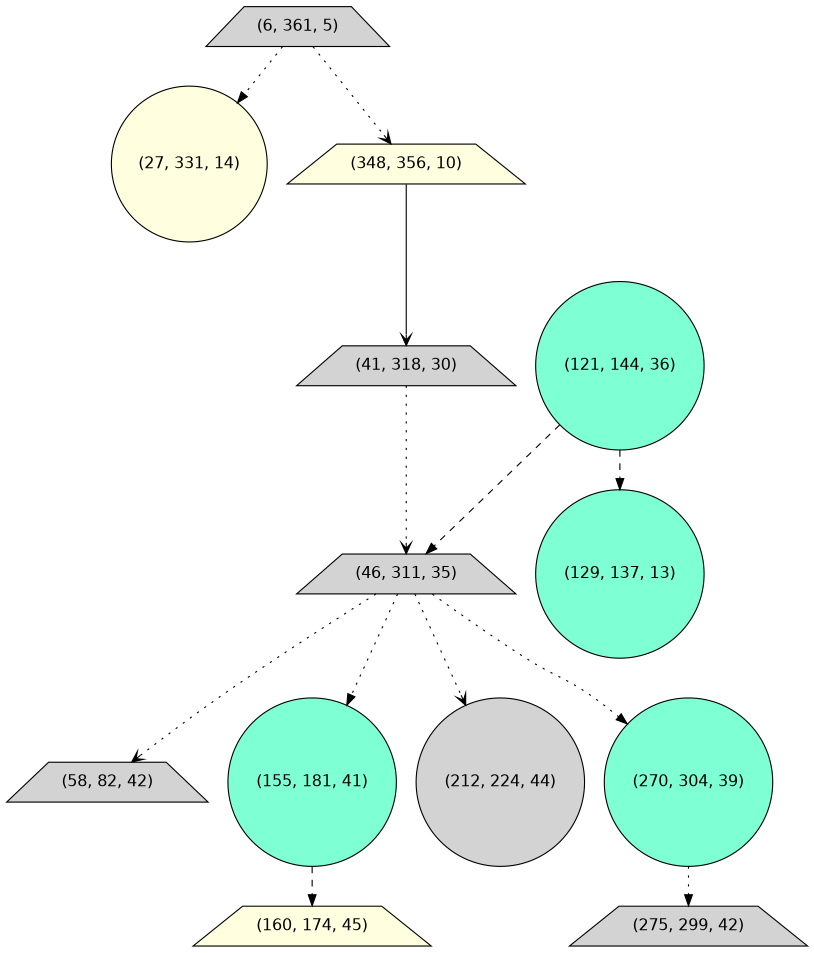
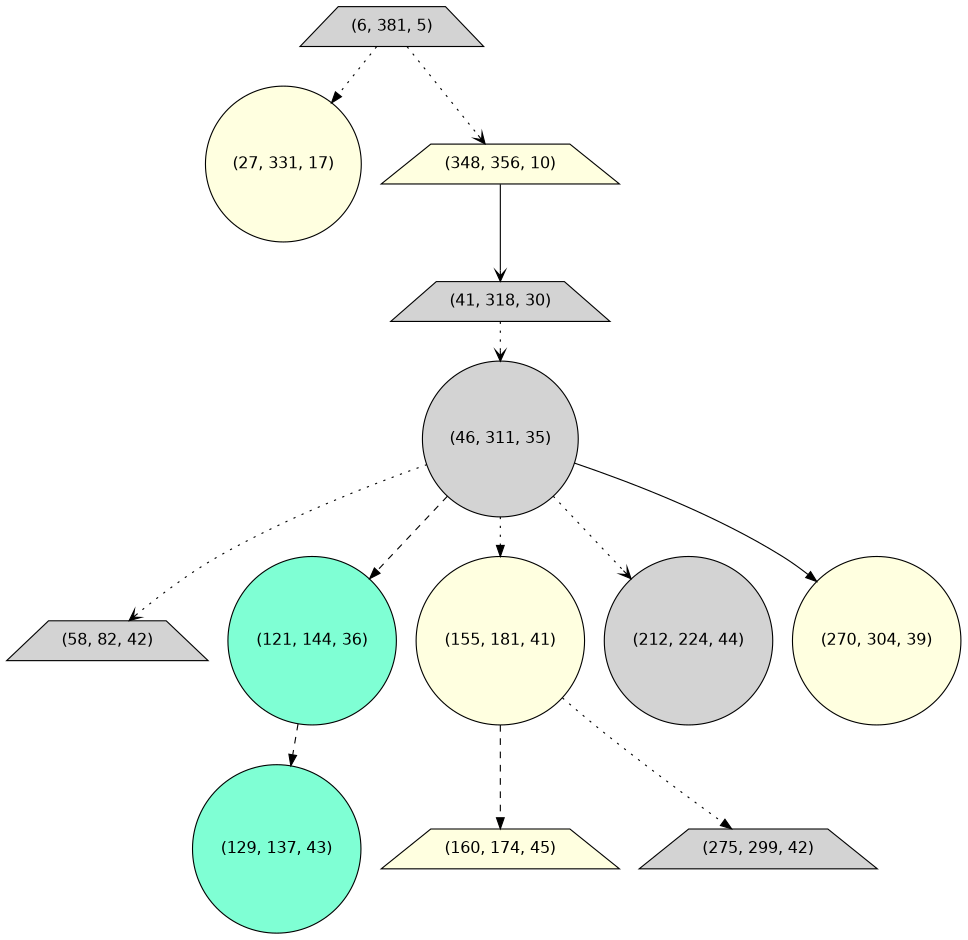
node "(6, 361, 5)": label "(6, 361, 5)" -> "(6, 381, 5)"
node "(27, 331, 14)": label "(27, 331, 14)" -> "(27, 331, 17)"
edge "(121, 144, 36)" -> "(46, 311, 35)": reversed
node "(46, 311, 35)": shape trapezium -> circle
node "(129, 137, 13)": label "(129, 137, 13)" -> "(129, 137, 43)"
edge "(46, 311, 35)" -> "(270, 304, 39)": style dotted -> solid
node "(155, 181, 41)": fillcolor aquamarine -> lightyellow
node "(270, 304, 39)": fillcolor aquamarine -> lightyellow
edge "(270, 304, 39)" -> "(275, 299, 42)": now "(155, 181, 41)" -> "(275, 299, 42)"
